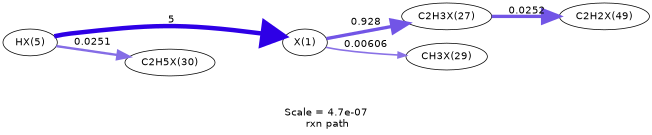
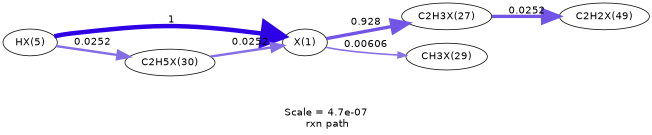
edge "HX(5)" -> "X(1)": label " 5" -> " 1"
edge "HX(5)" -> "C2H5X(30)": label " 0.0251" -> " 0.0252"
edge "C2H5X(30)" -> "X(1)": added, label "0.0252"
